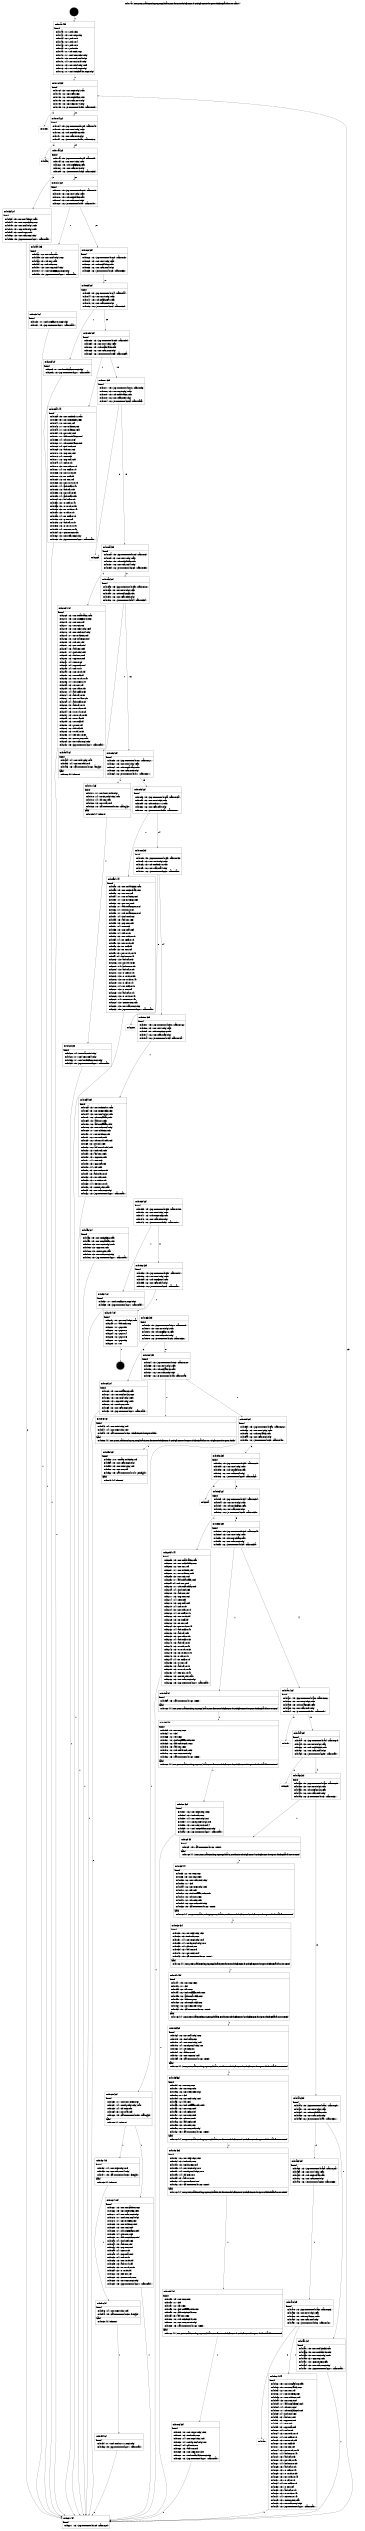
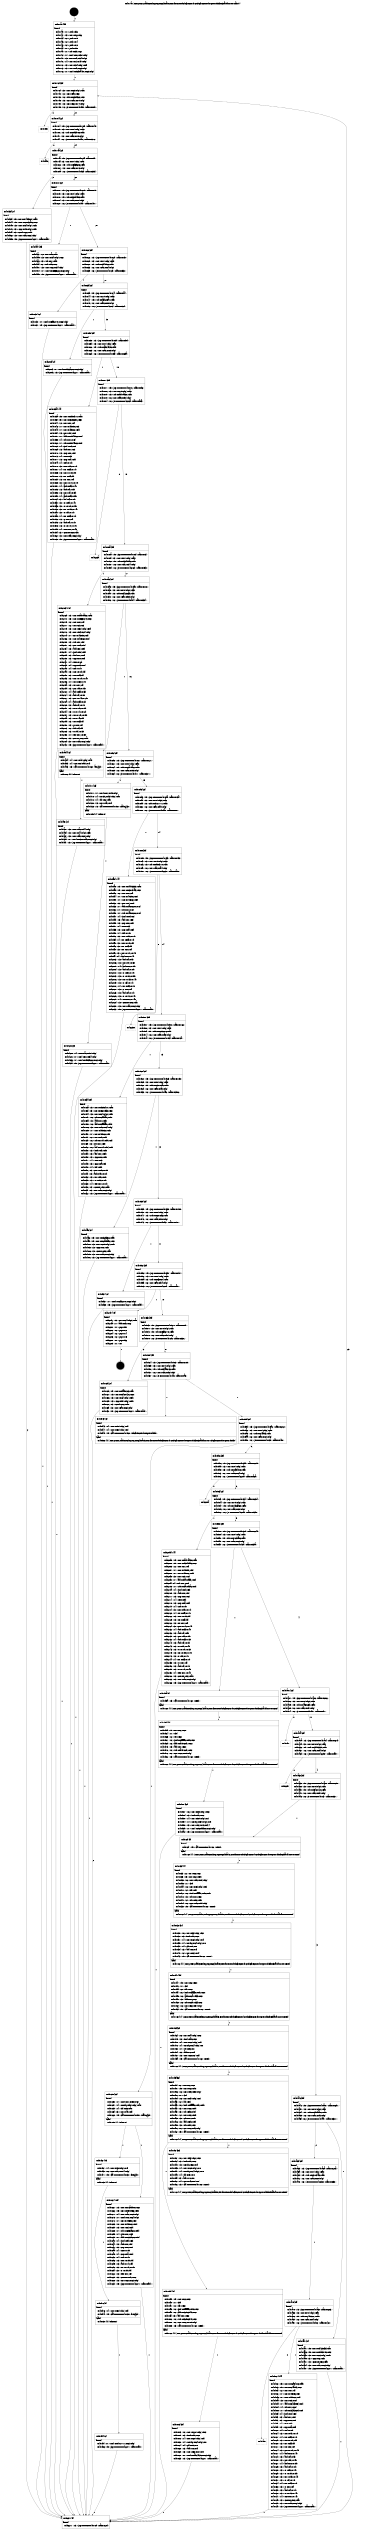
edge "0x401826 [25]" -> "0x401cd0 [12]": added, label "1"
node "0x401ae1 [21]": added
node "0x401920 [25]": added
edge "0x401952 [25]" -> "0x40196b [25]": added, label "10"
node "0x401f50 [23]": removed
edge "0x401dc7 [36]" -> "0x401deb [40]": now "0x401d8f [56]" -> "0x401deb [40]"
